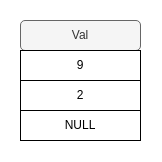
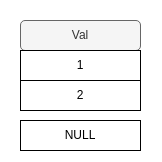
node "9": label "9" -> "1"
node "NULL": moved (81, 126) -> (81, 136)
